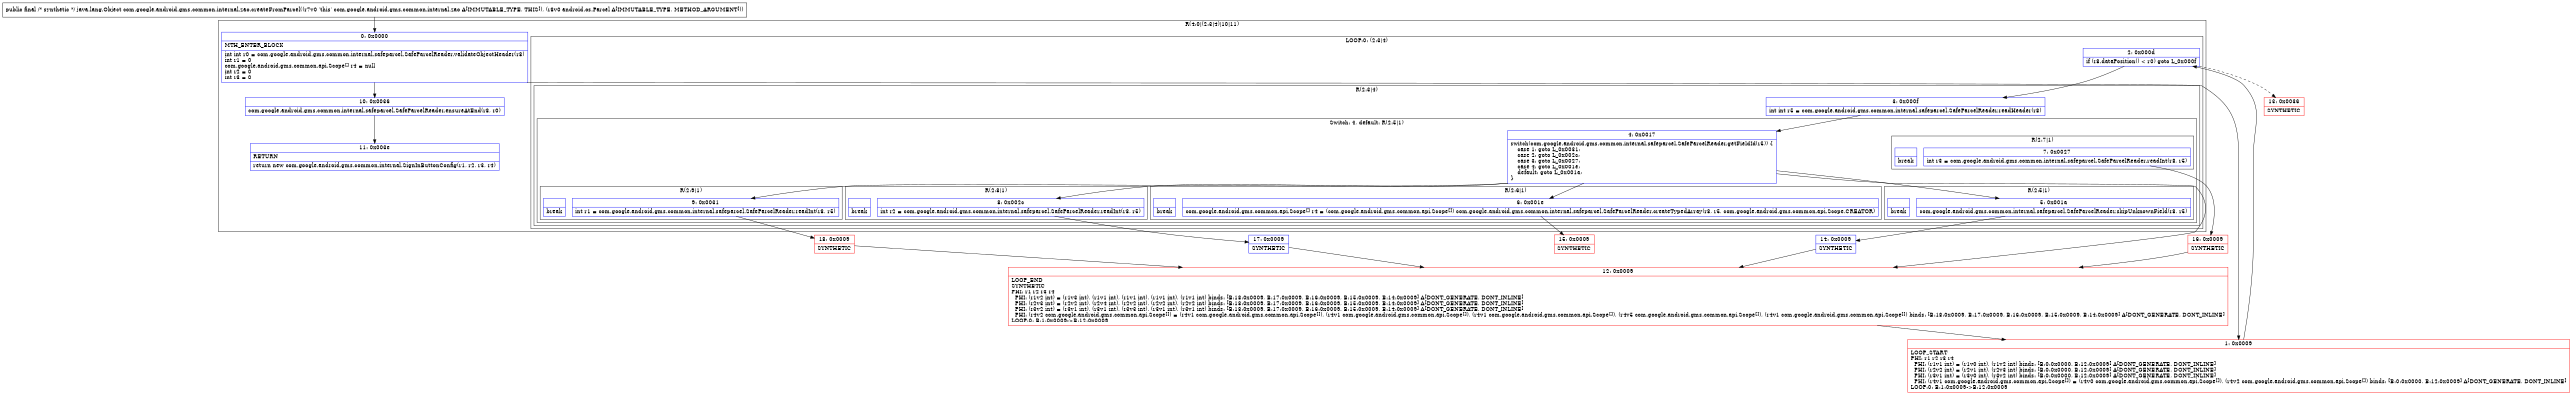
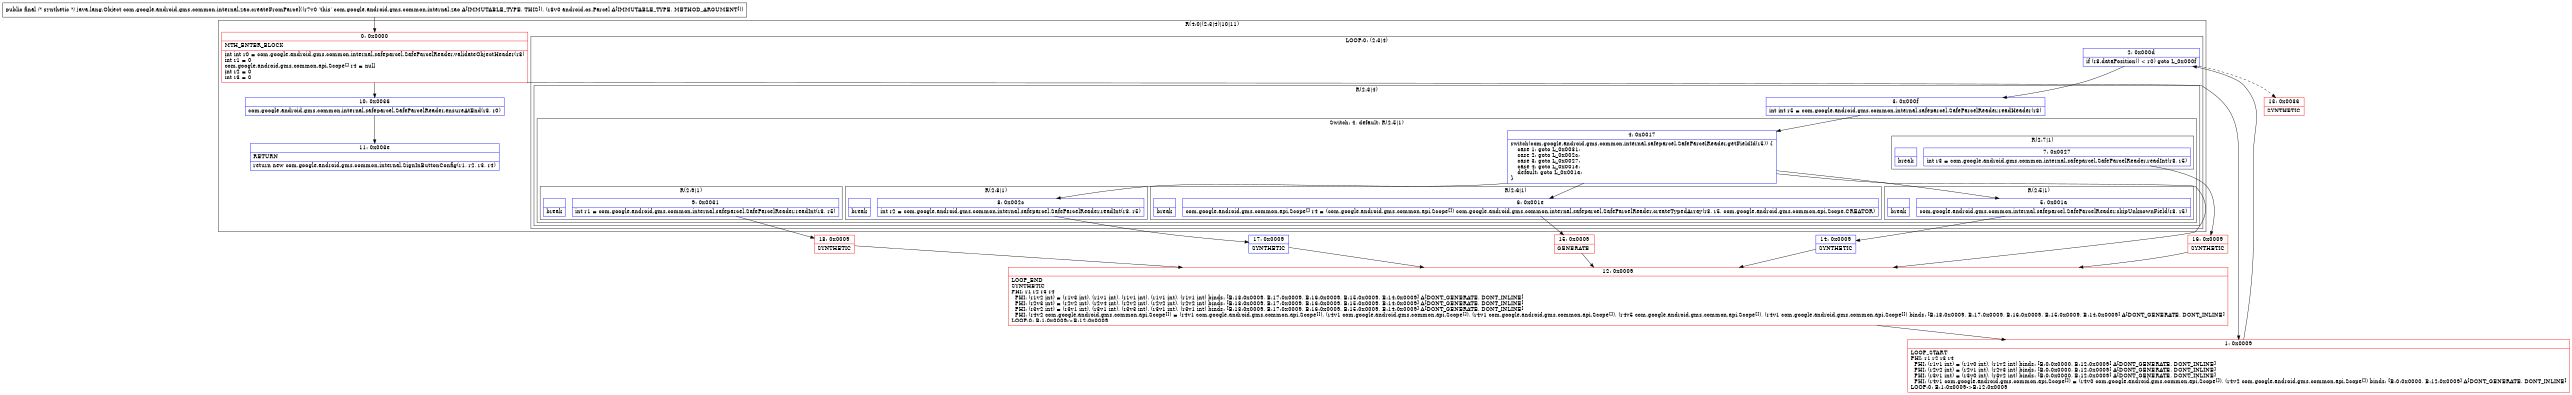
node "0: 0x0000": color blue -> red
edge "4: 0x0017" -> "9: 0x0031": removed
node "15: 0x0009": text "SYNTHETIC" -> "GENERATE"
edge "15: 0x0009" -> "12: 0x0009": added
